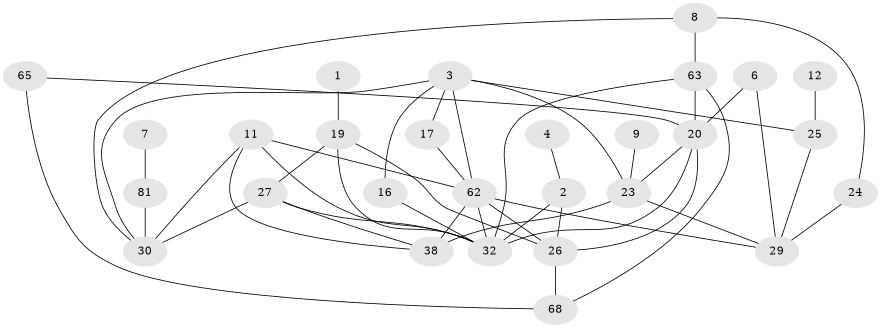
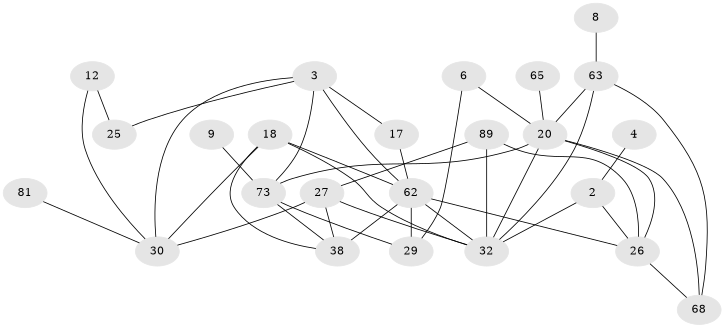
edge "8" -- "30": now "12" -- "30"
node "1": removed
node "7": removed
node "11": label "11" -> "18"
node "19": label "19" -> "89"
node "16": removed
node "23": label "23" -> "73"
edge "25" -- "29": removed
node "24": removed
edge "65" -- "68": now "20" -- "68"
